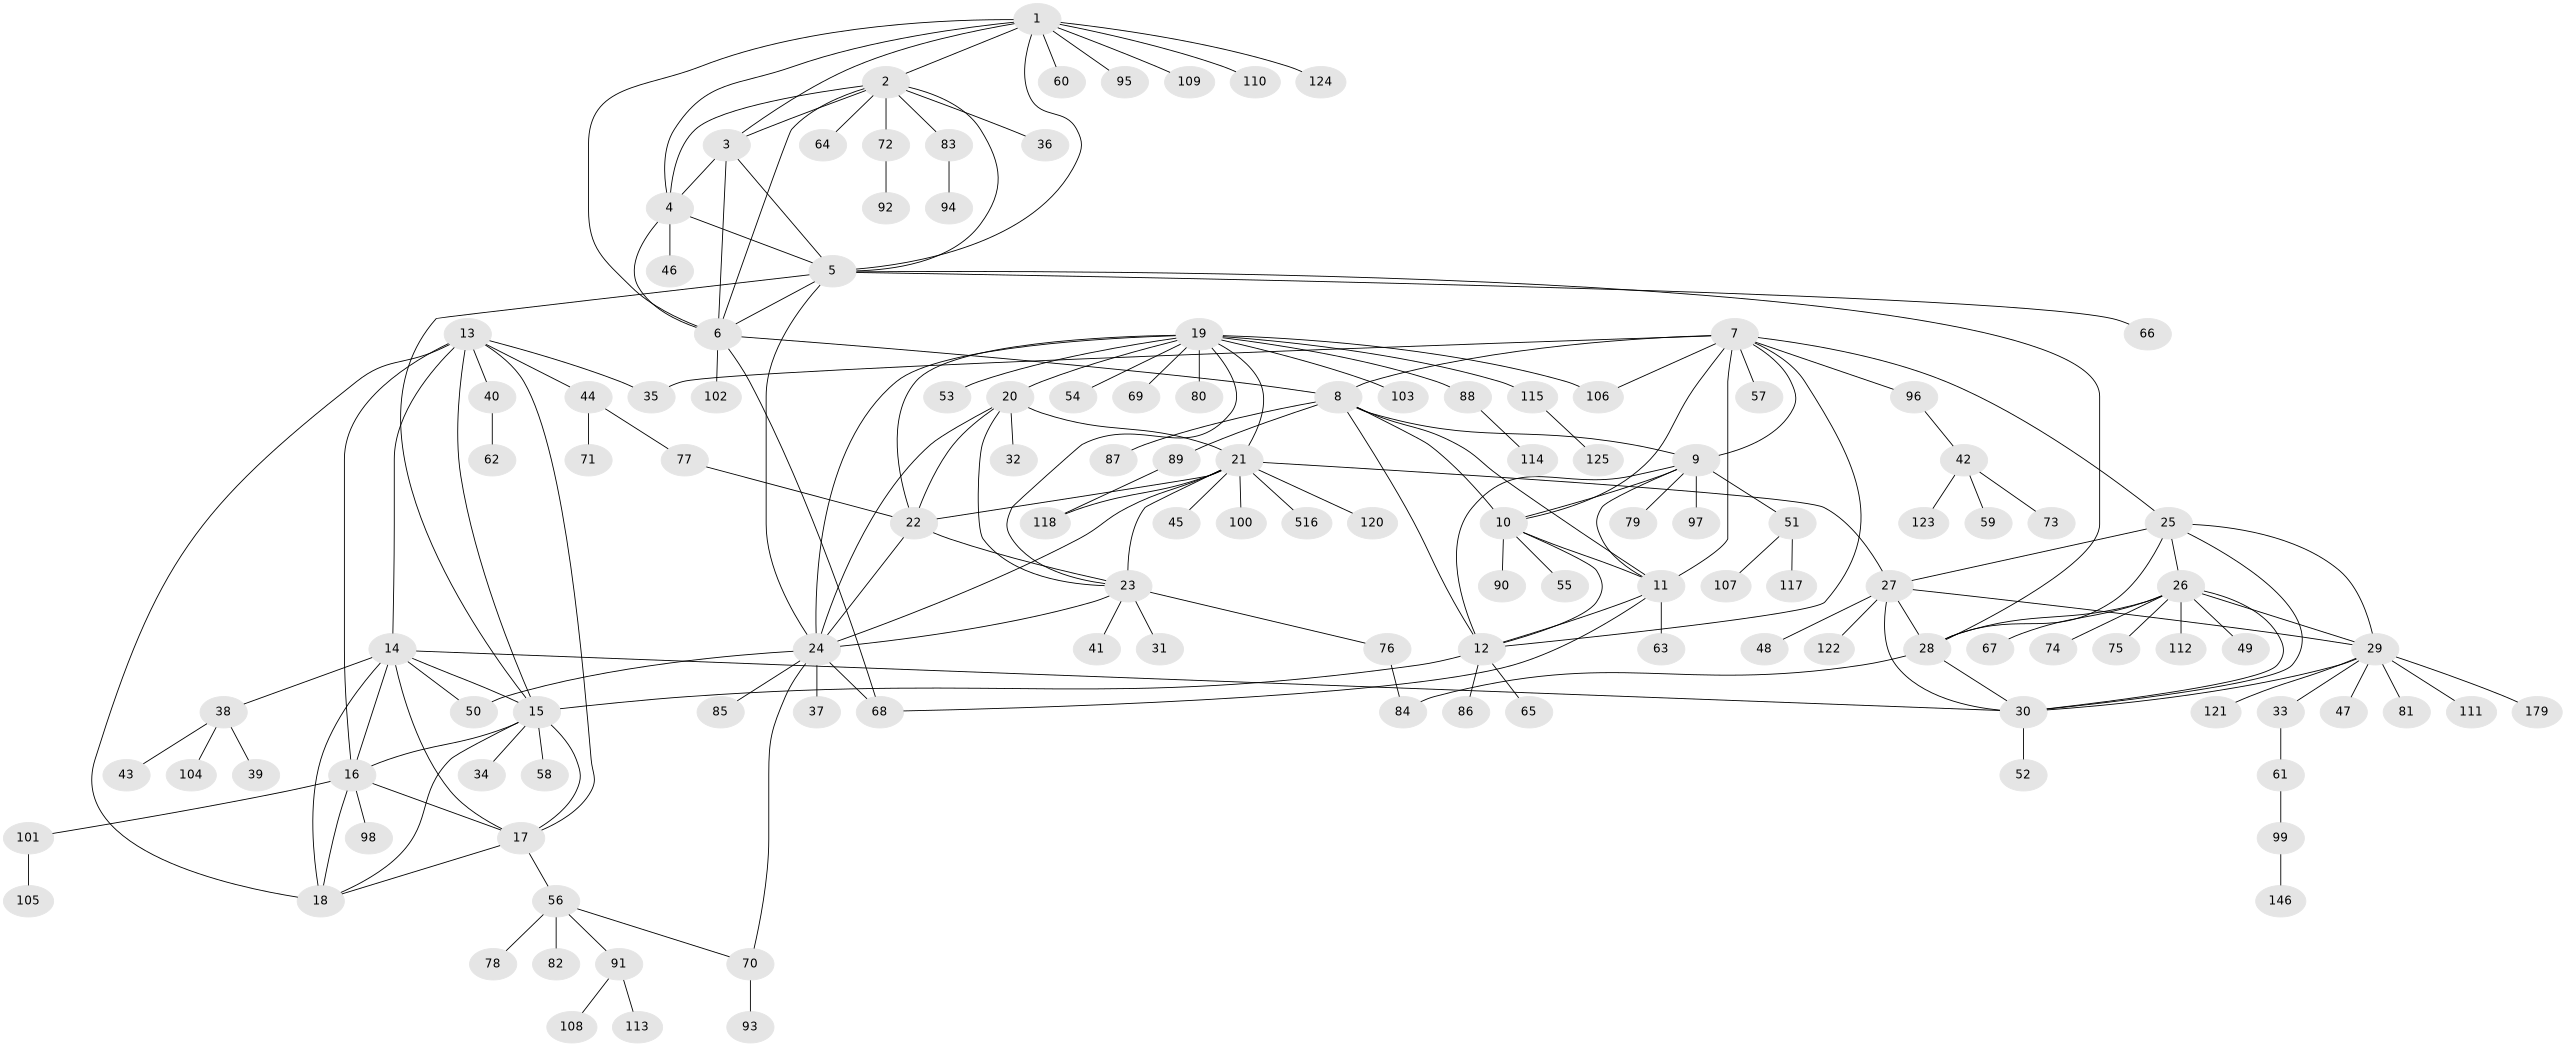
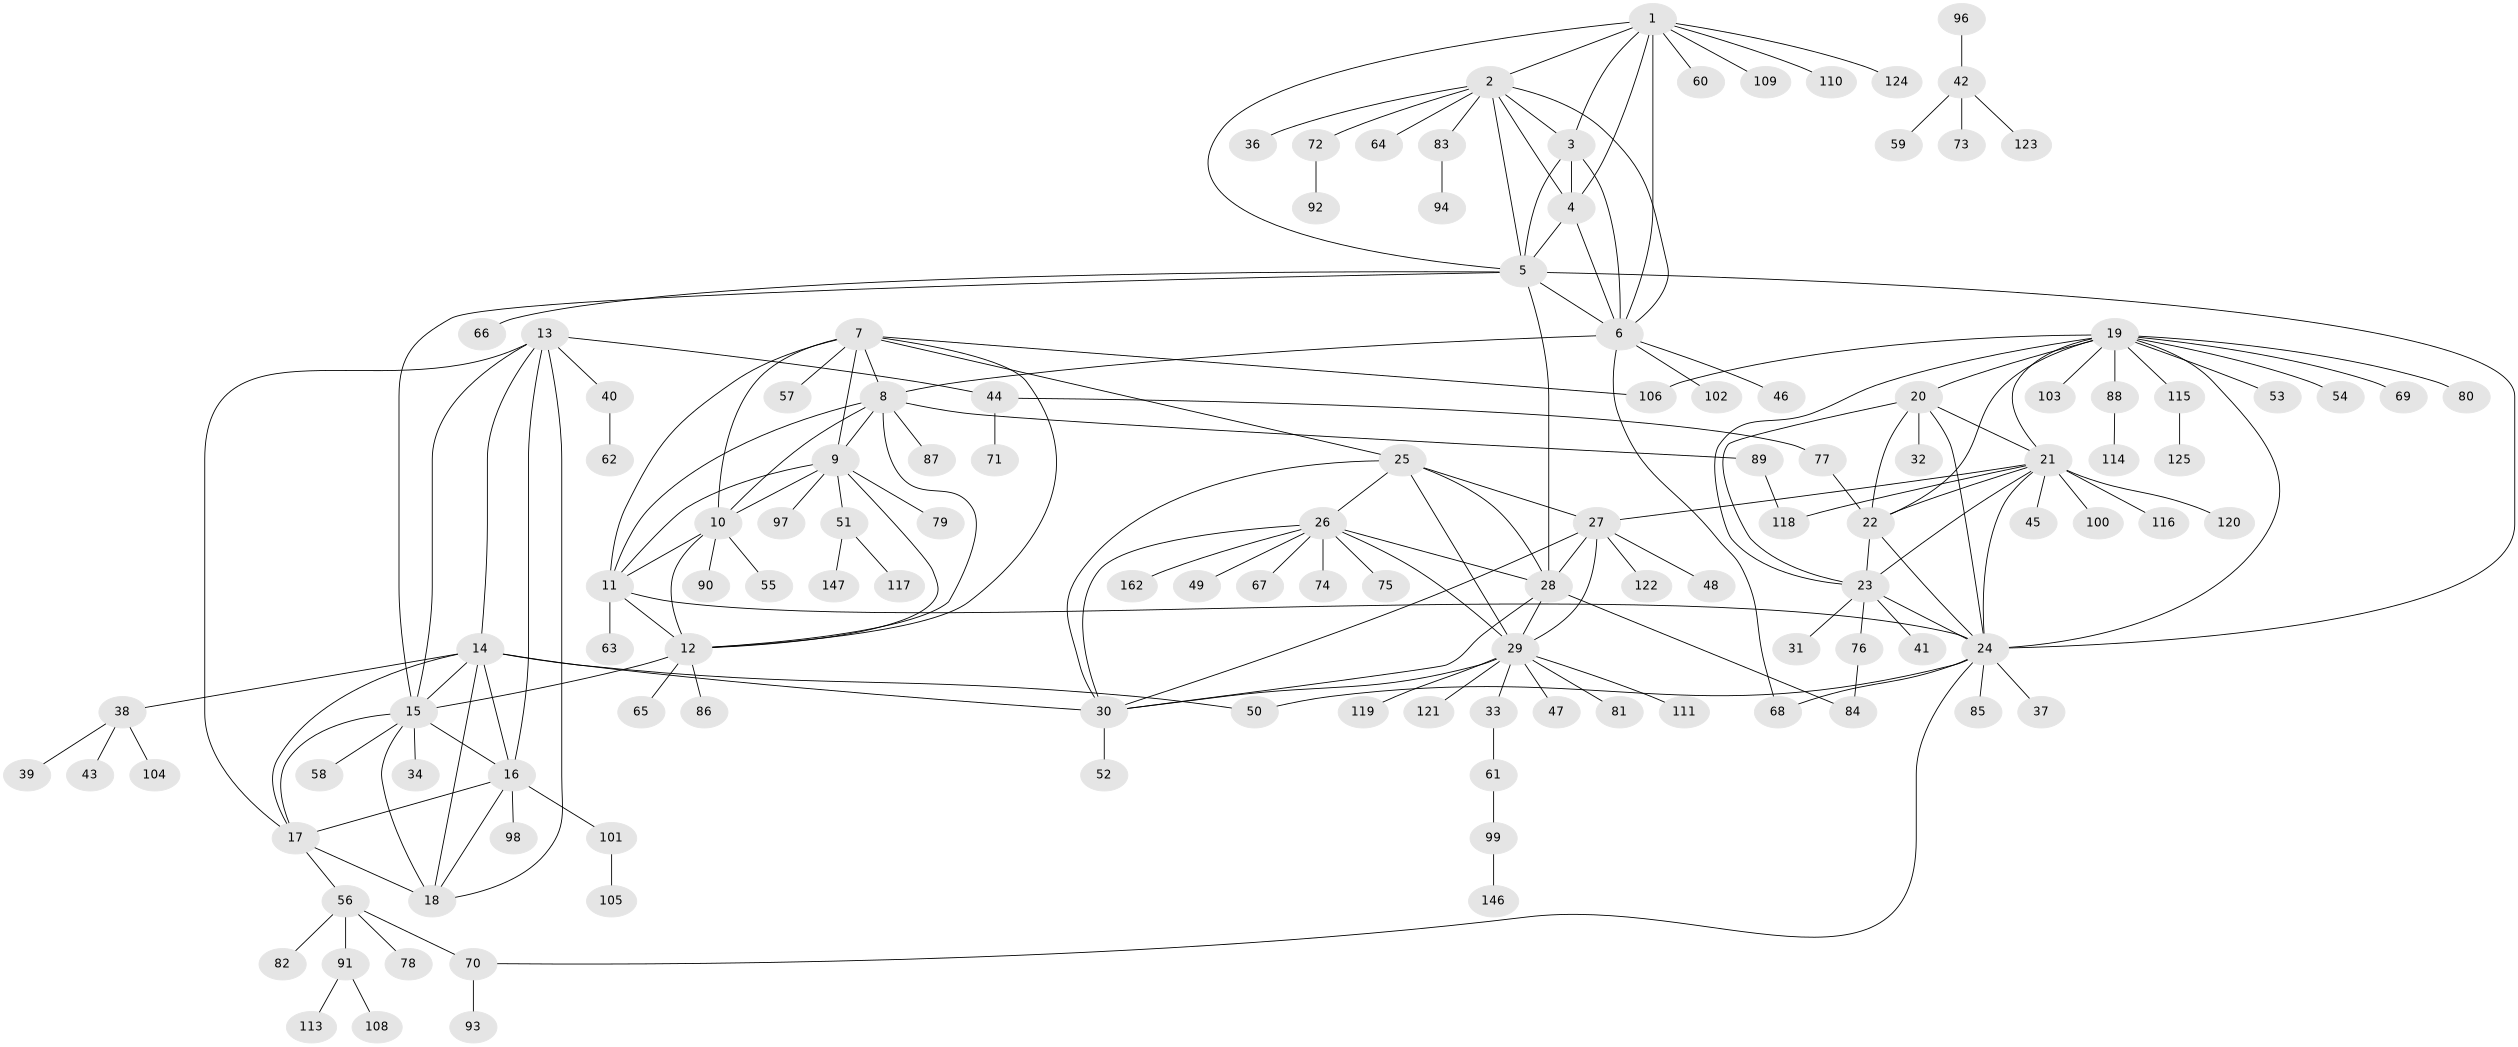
node "95": removed
edge "4" -- "46": now "6" -- "46"
edge "7" -- "96": removed
node "35": removed
node "516": label "516" -> "116"
node "107": label "107" -> "147"
edge "28" -- "29": added
node "112": label "112" -> "162"
edge "11" -- "68": now "11" -- "24"
node "179": label "179" -> "119"
